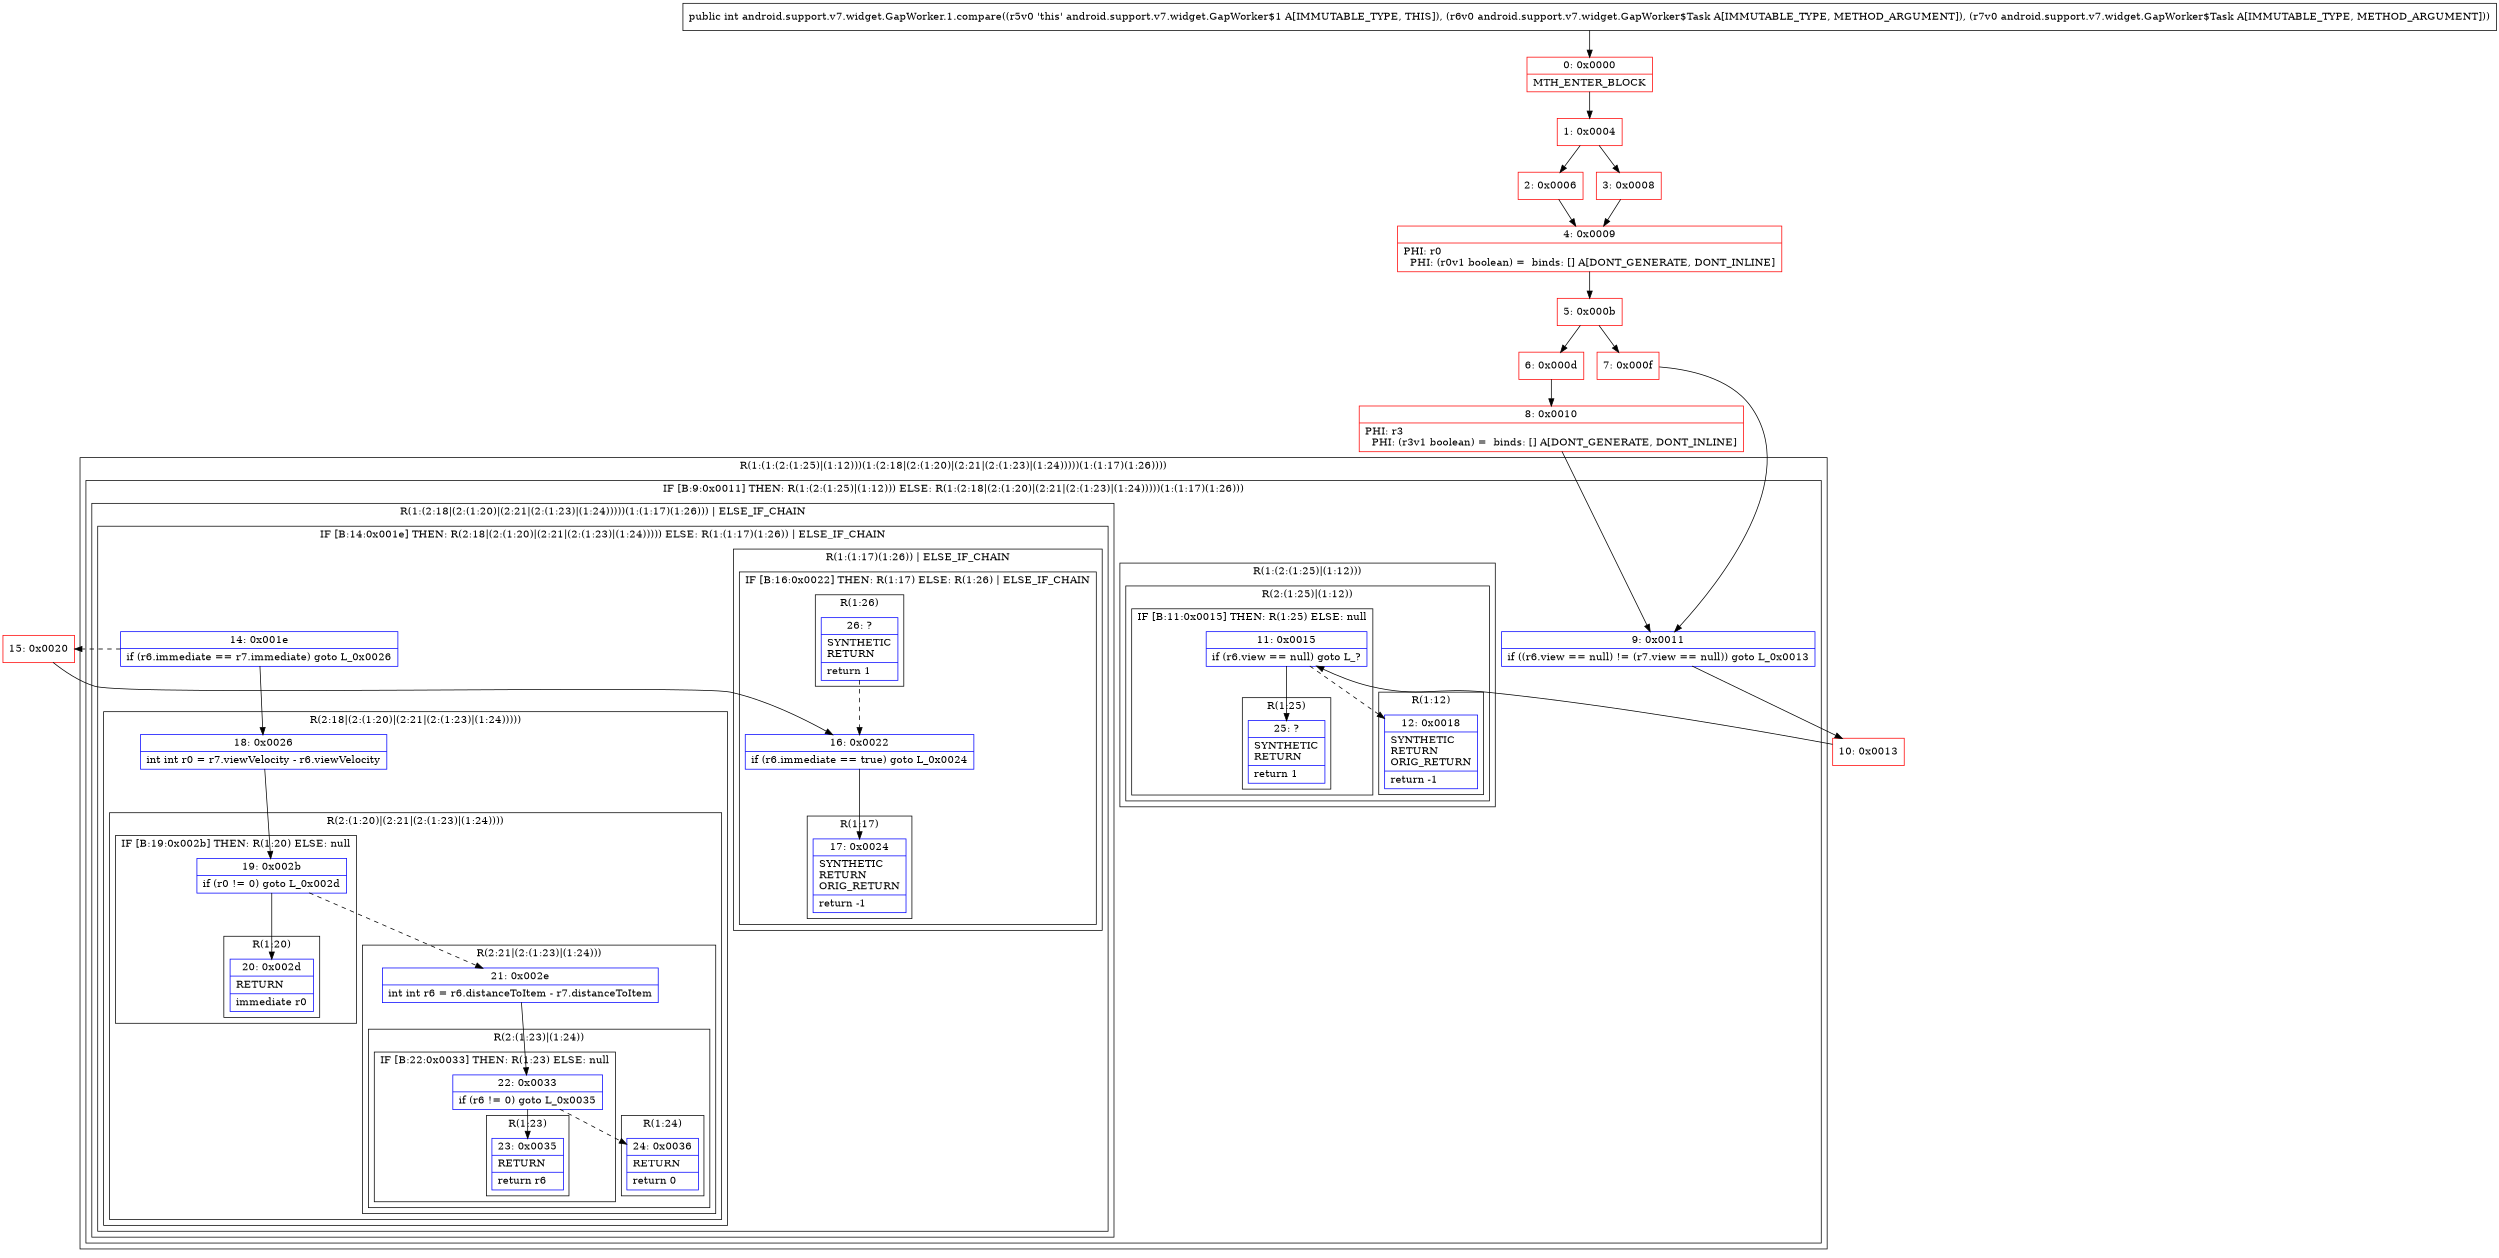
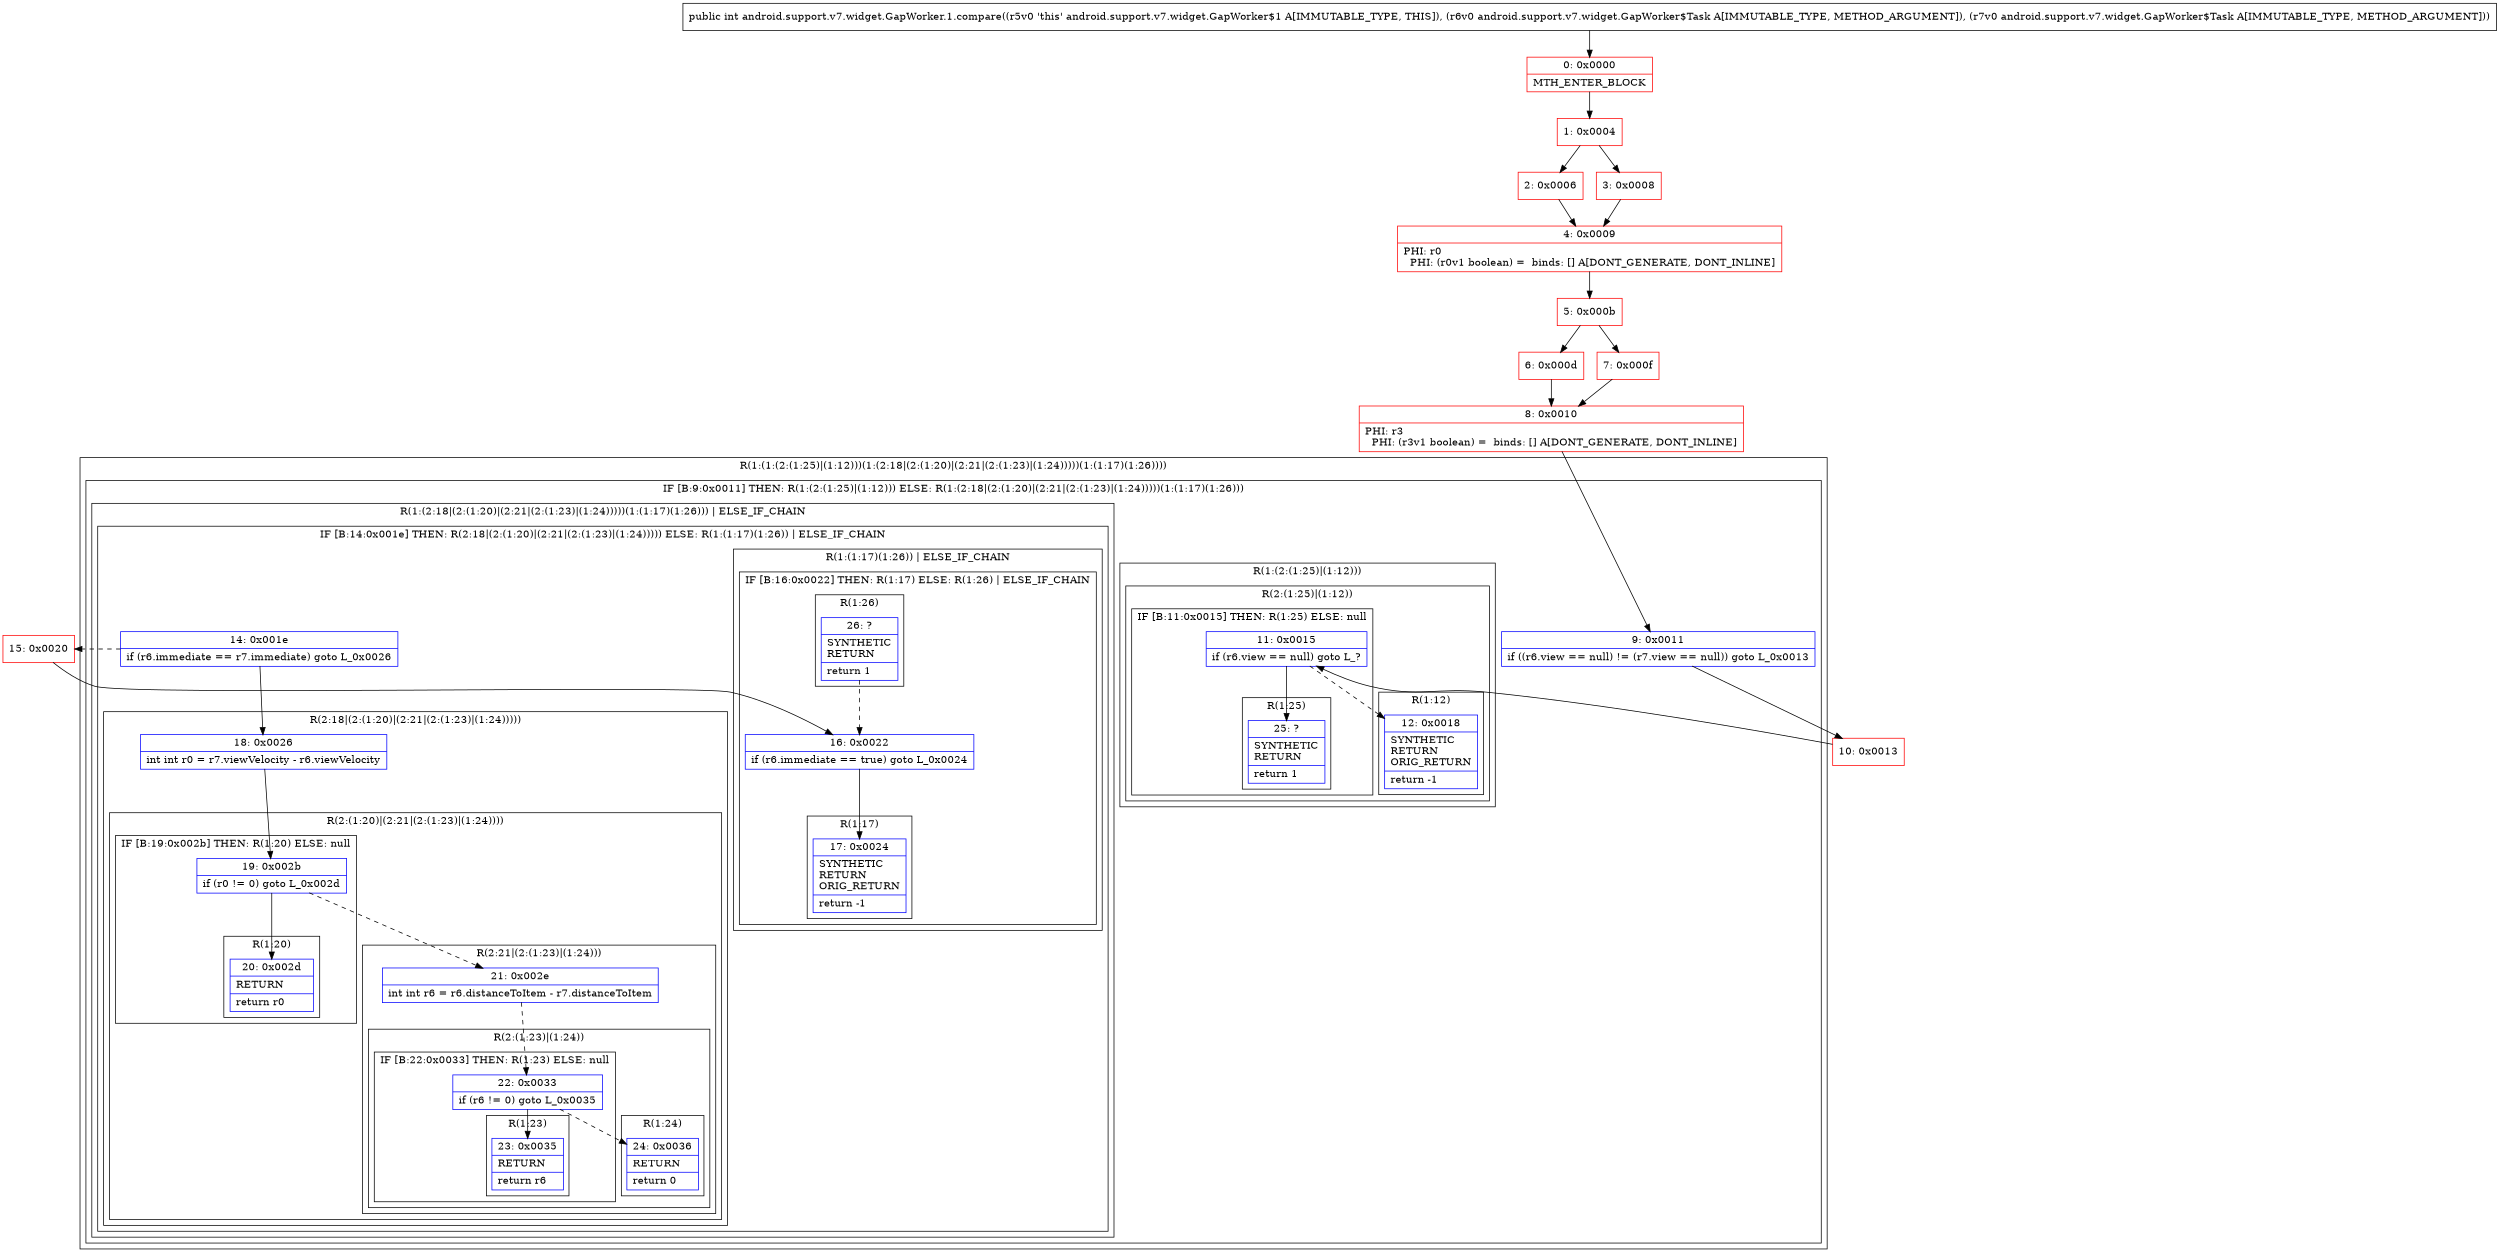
edge "7: 0x000f" -> "9: 0x0011": now "7: 0x000f" -> "8: 0x0010"
node "20: 0x002d": text "immediate r0" -> "return r0"
edge "21: 0x002e" -> "22: 0x0033": style solid -> dashed
